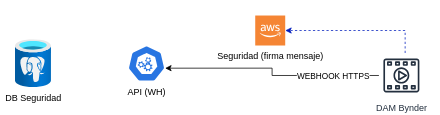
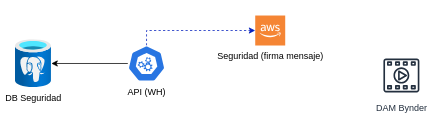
edge "API (WH)" -> "Seguridad (firma mensaje)": added
edge "DAM Bynder" -> "Seguridad (firma mensaje)": removed
edge "API (WH)" -> "DB Seguridad": added
edge "DAM Bynder" -> "API (WH)": removed, label "WEBHOOK HTTPS"
